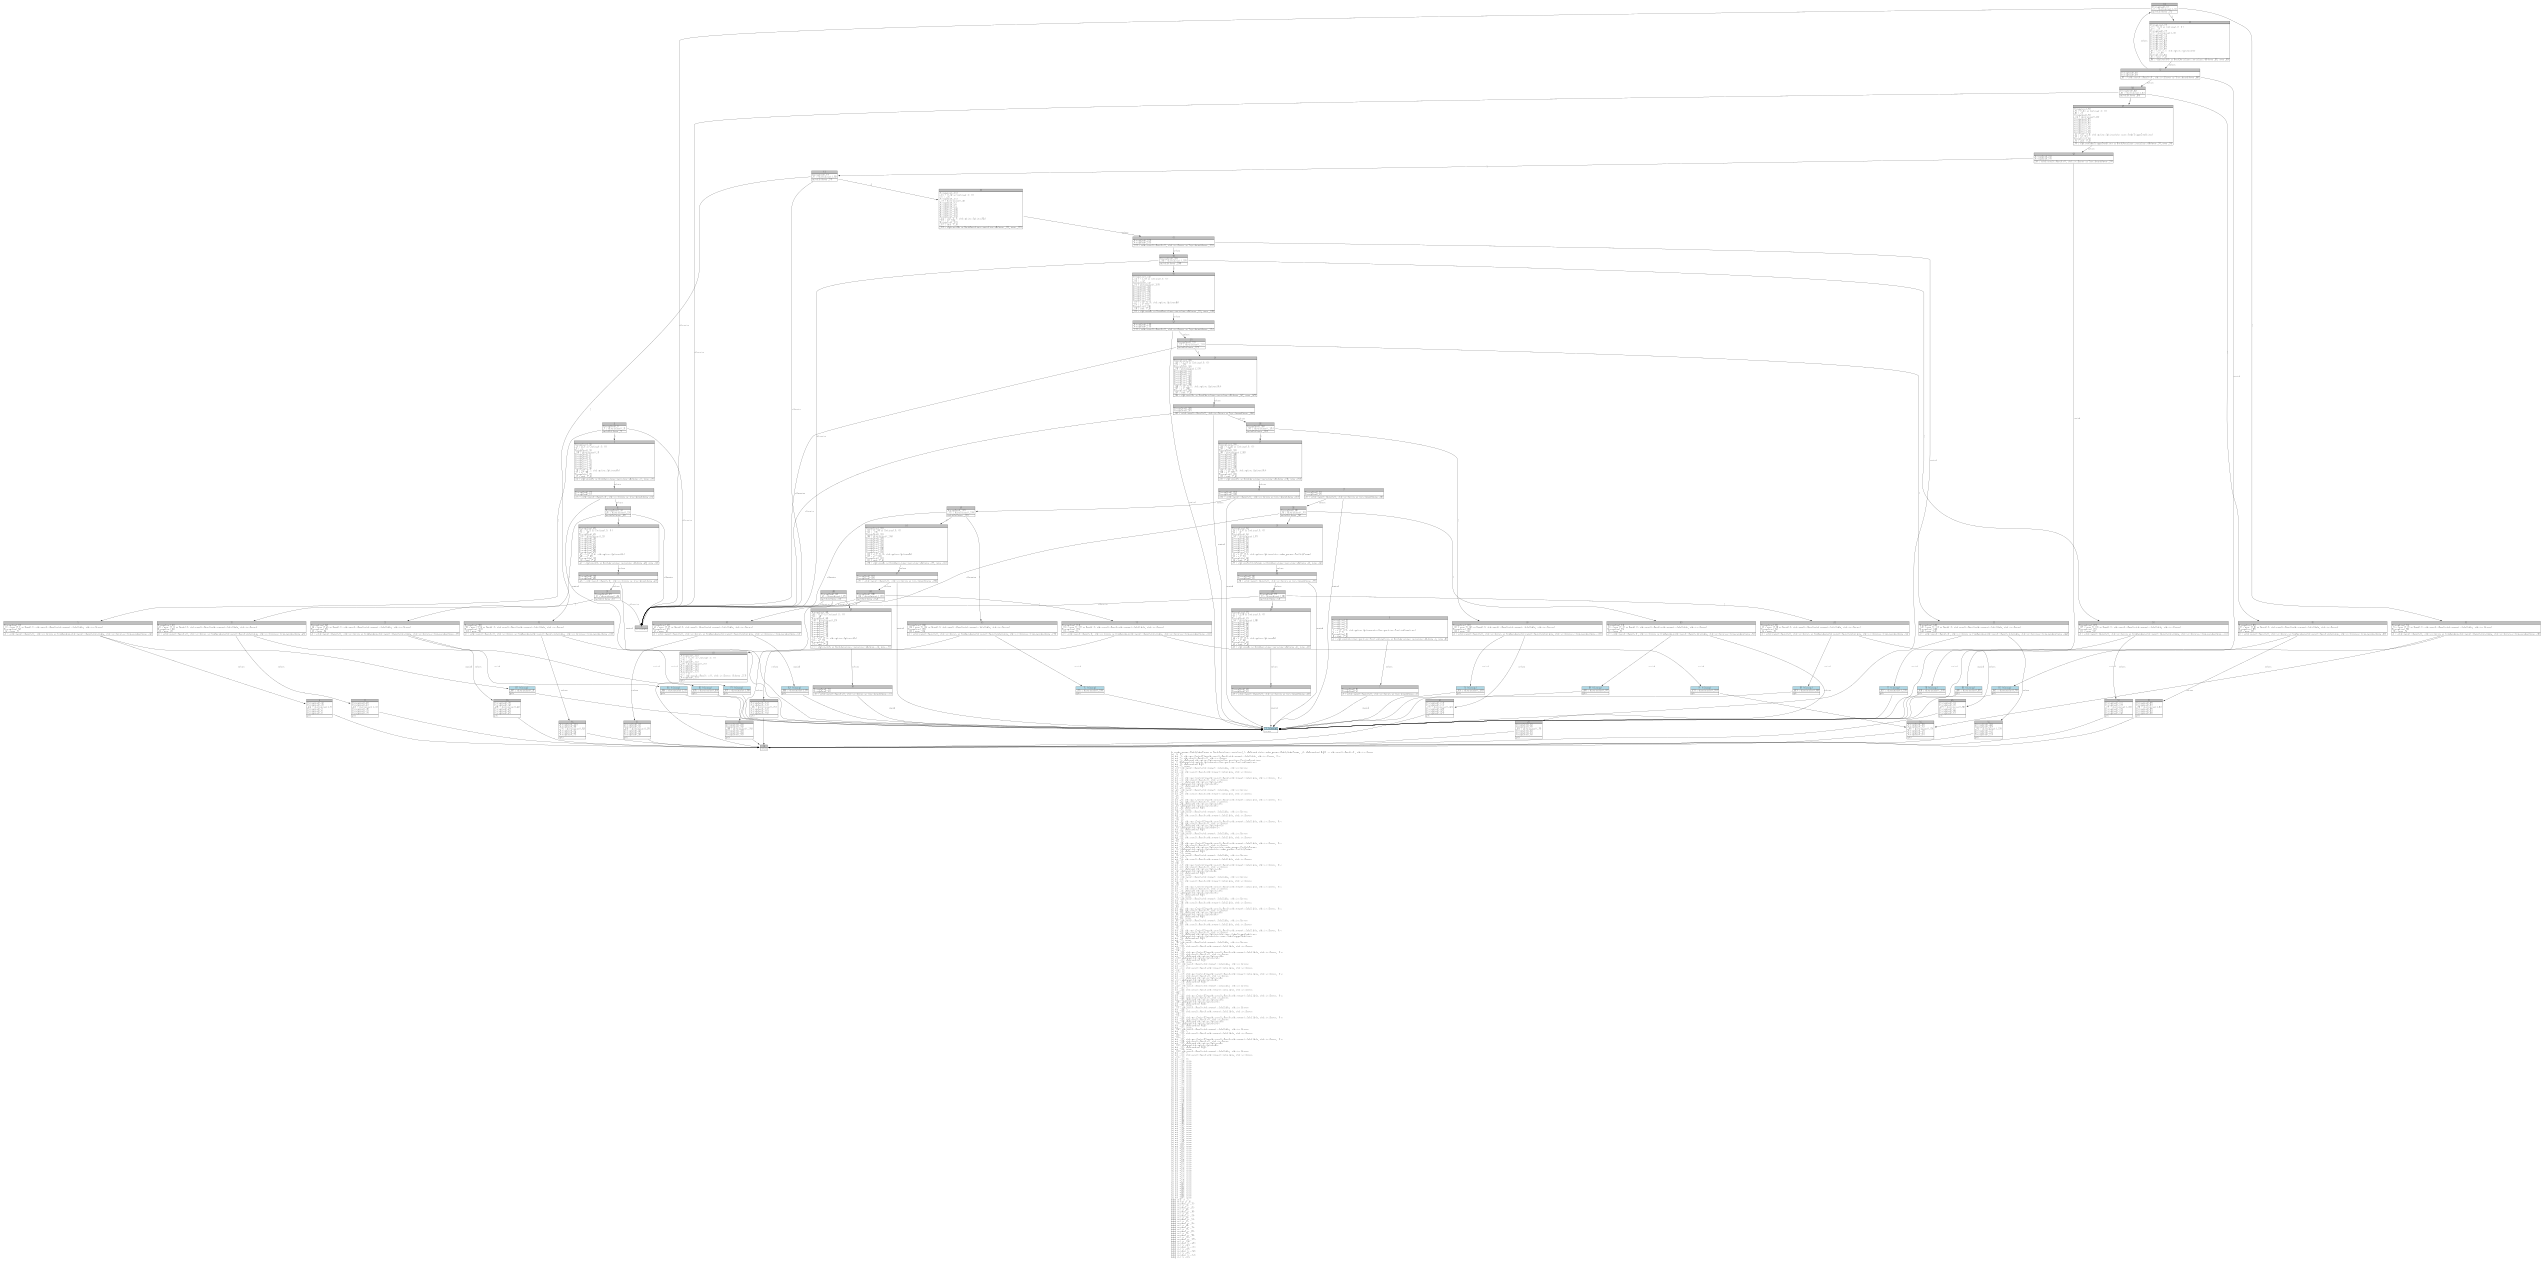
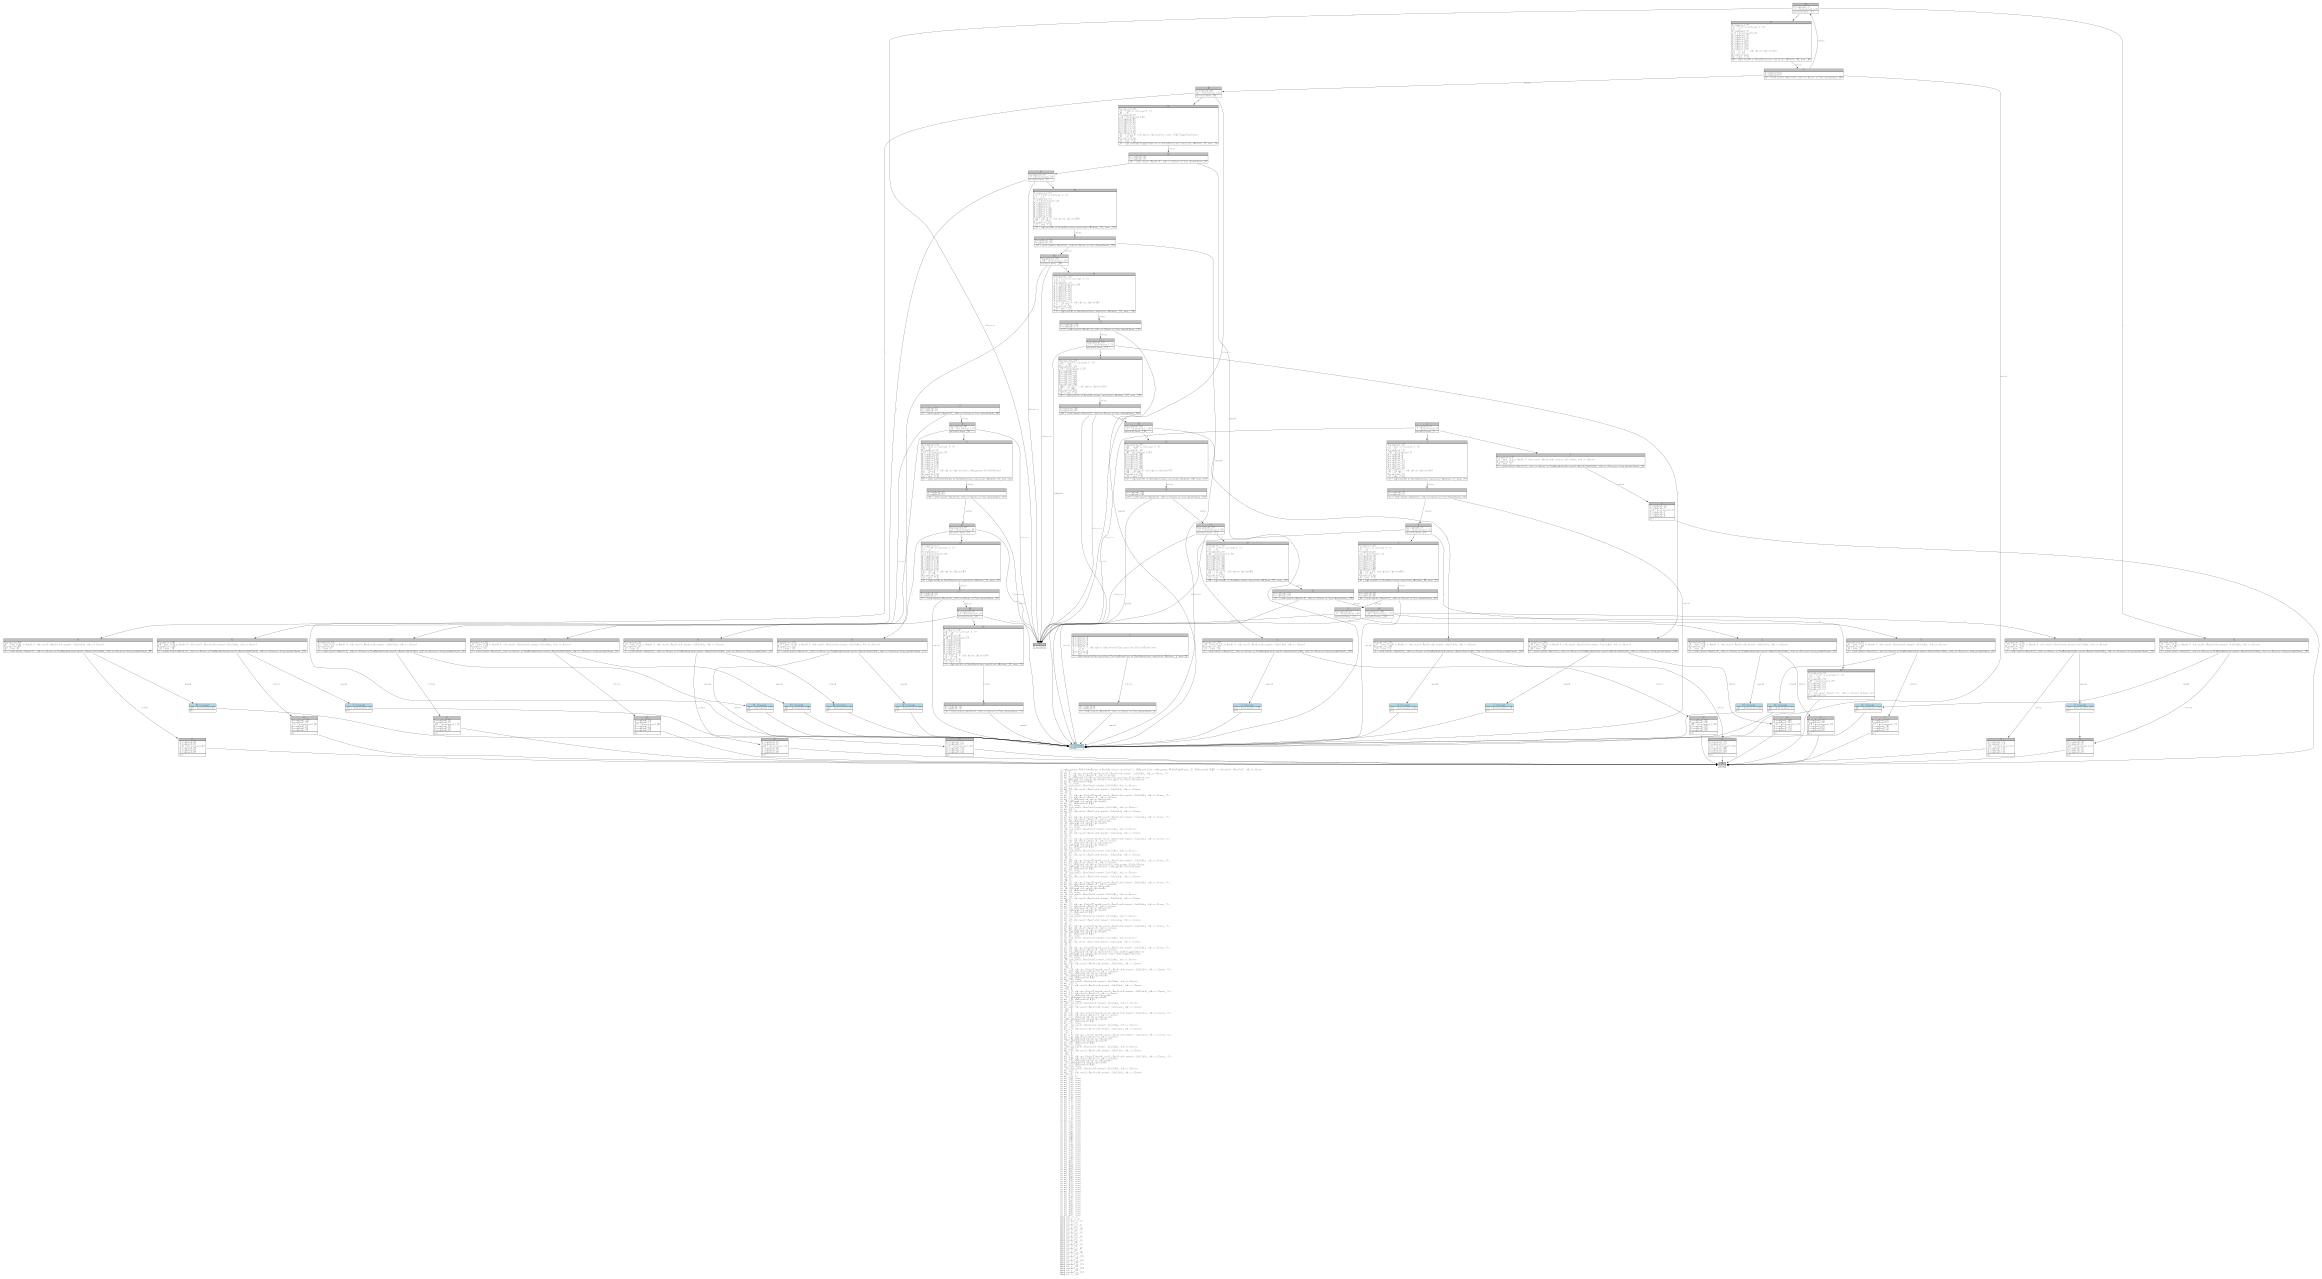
edge "27" -> "28": added, label "return"
node "87 (cleanup)": removed
